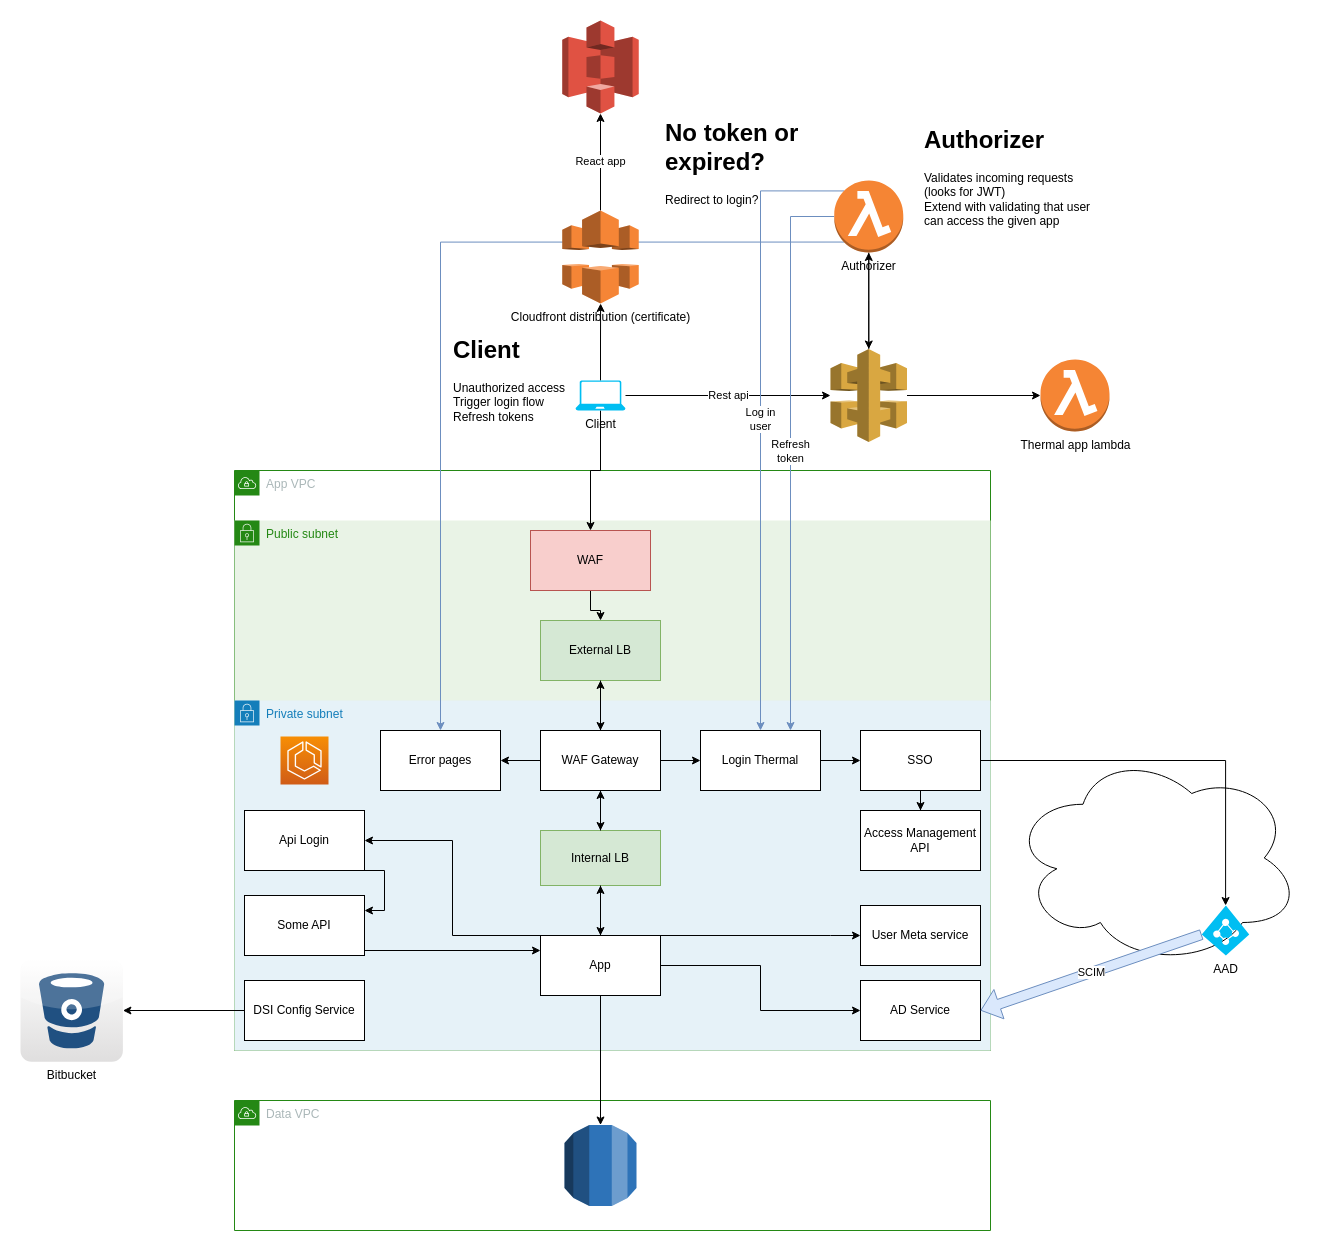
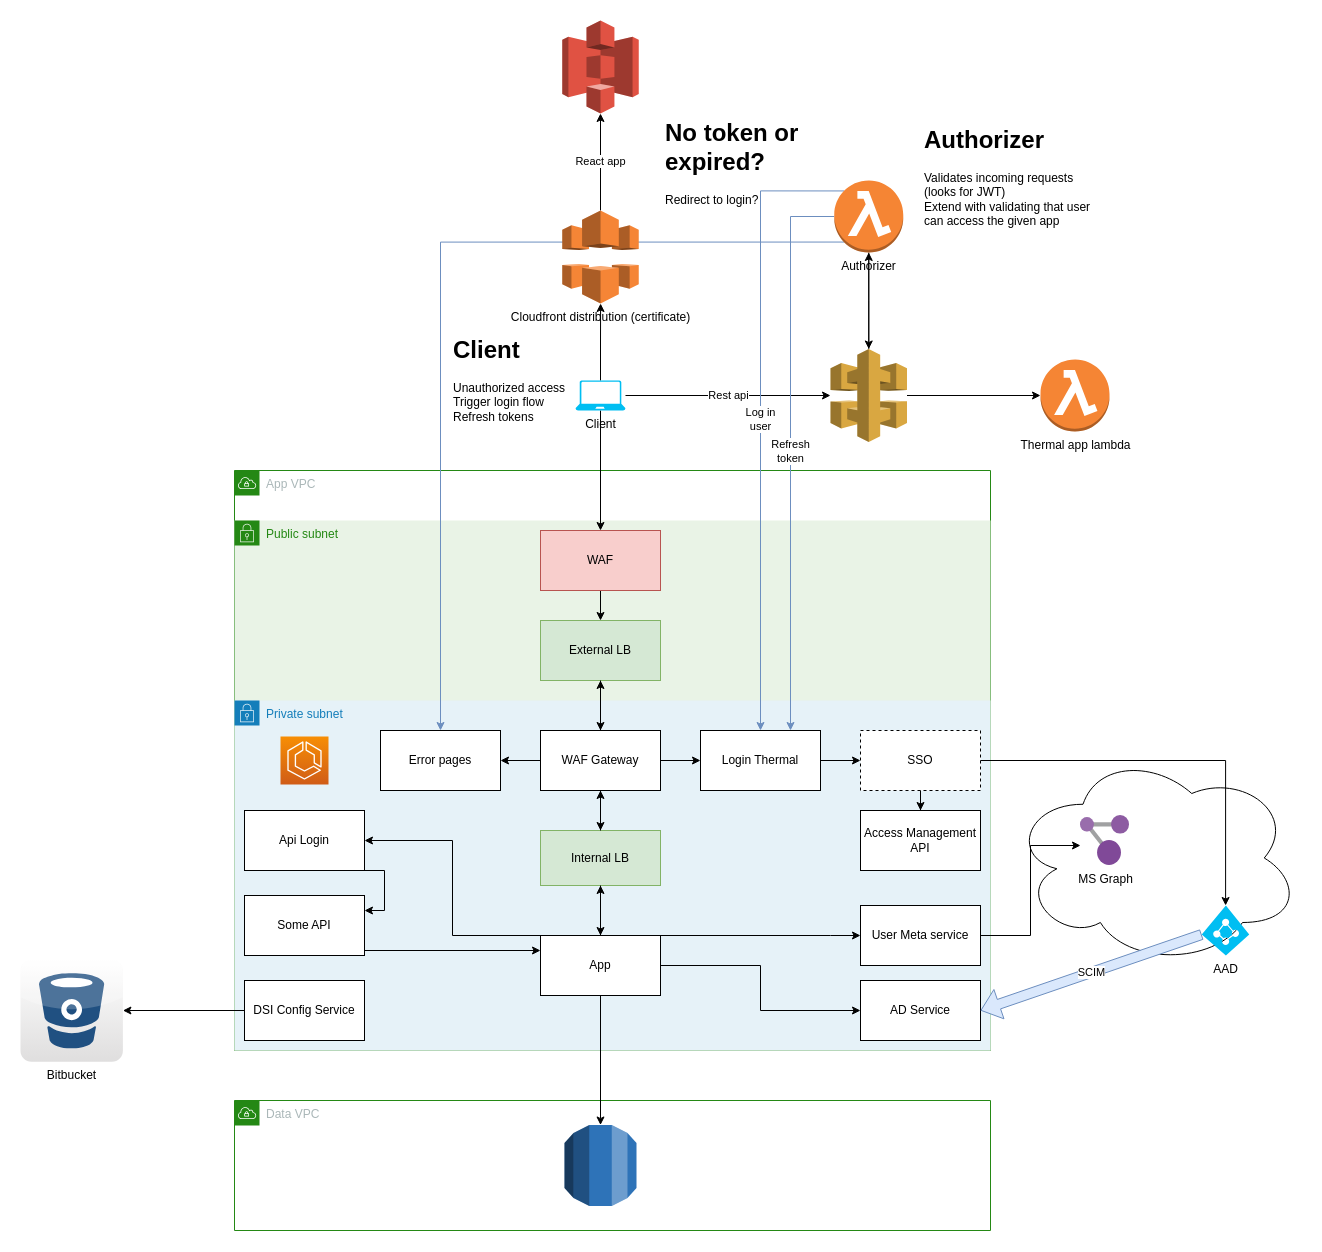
node "WAF": moved (591, 561) -> (601, 561)
node "SSO": style solid -> dashed
node "MS Graph": added
edge "User Meta service" -> "MS Graph": added
